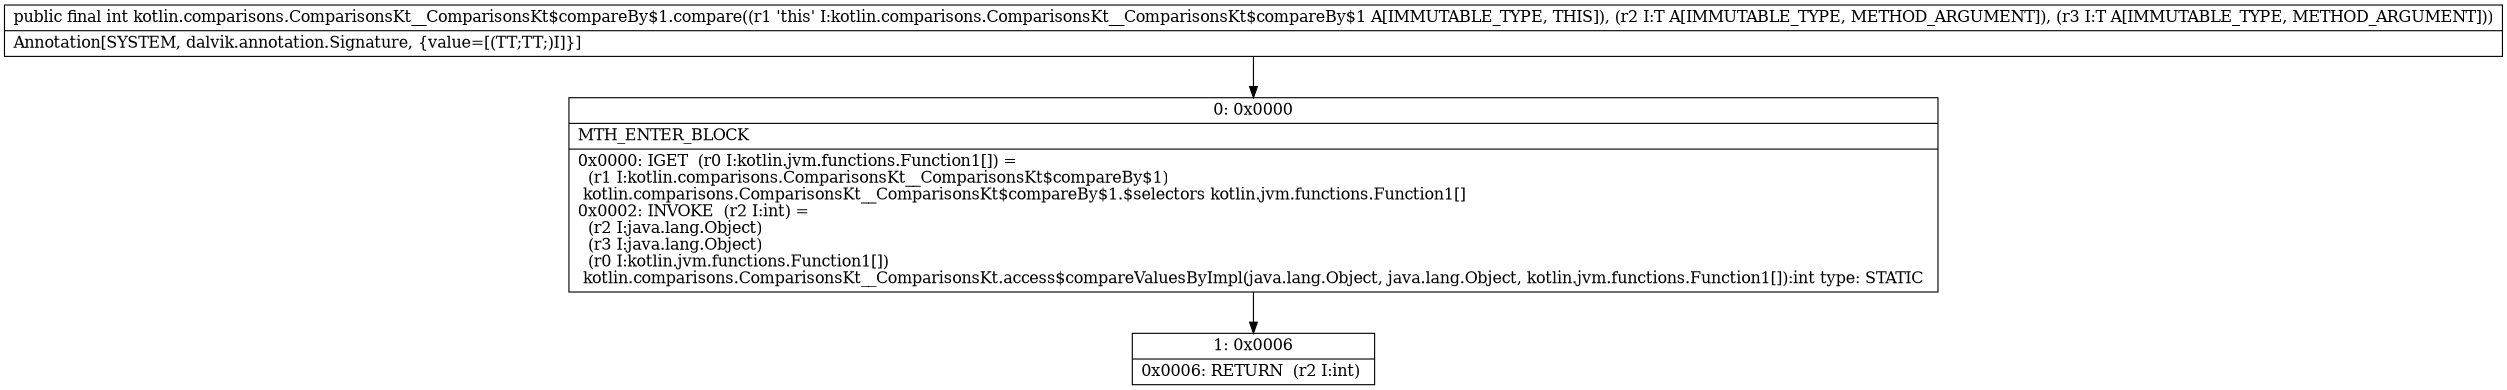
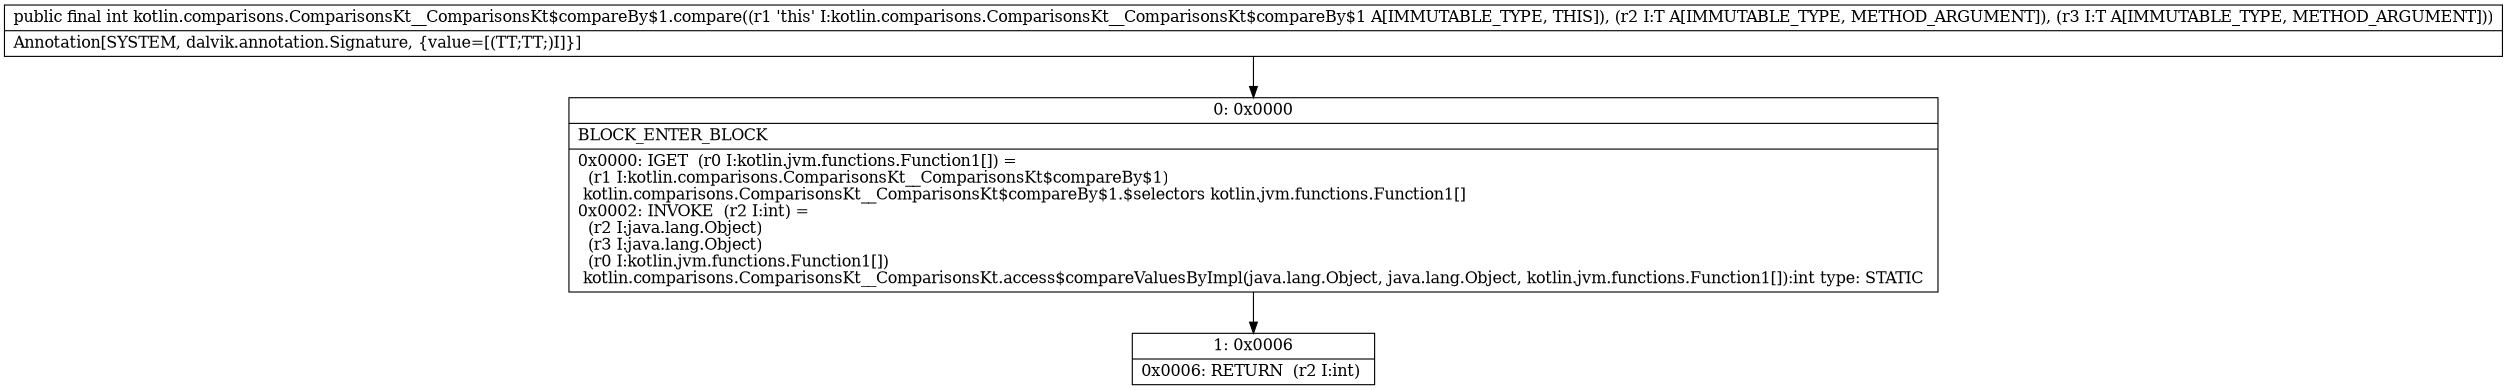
node "0: 0x0000": text "MTH_ENTER_BLOCK" -> "BLOCK_ENTER_BLOCK"
